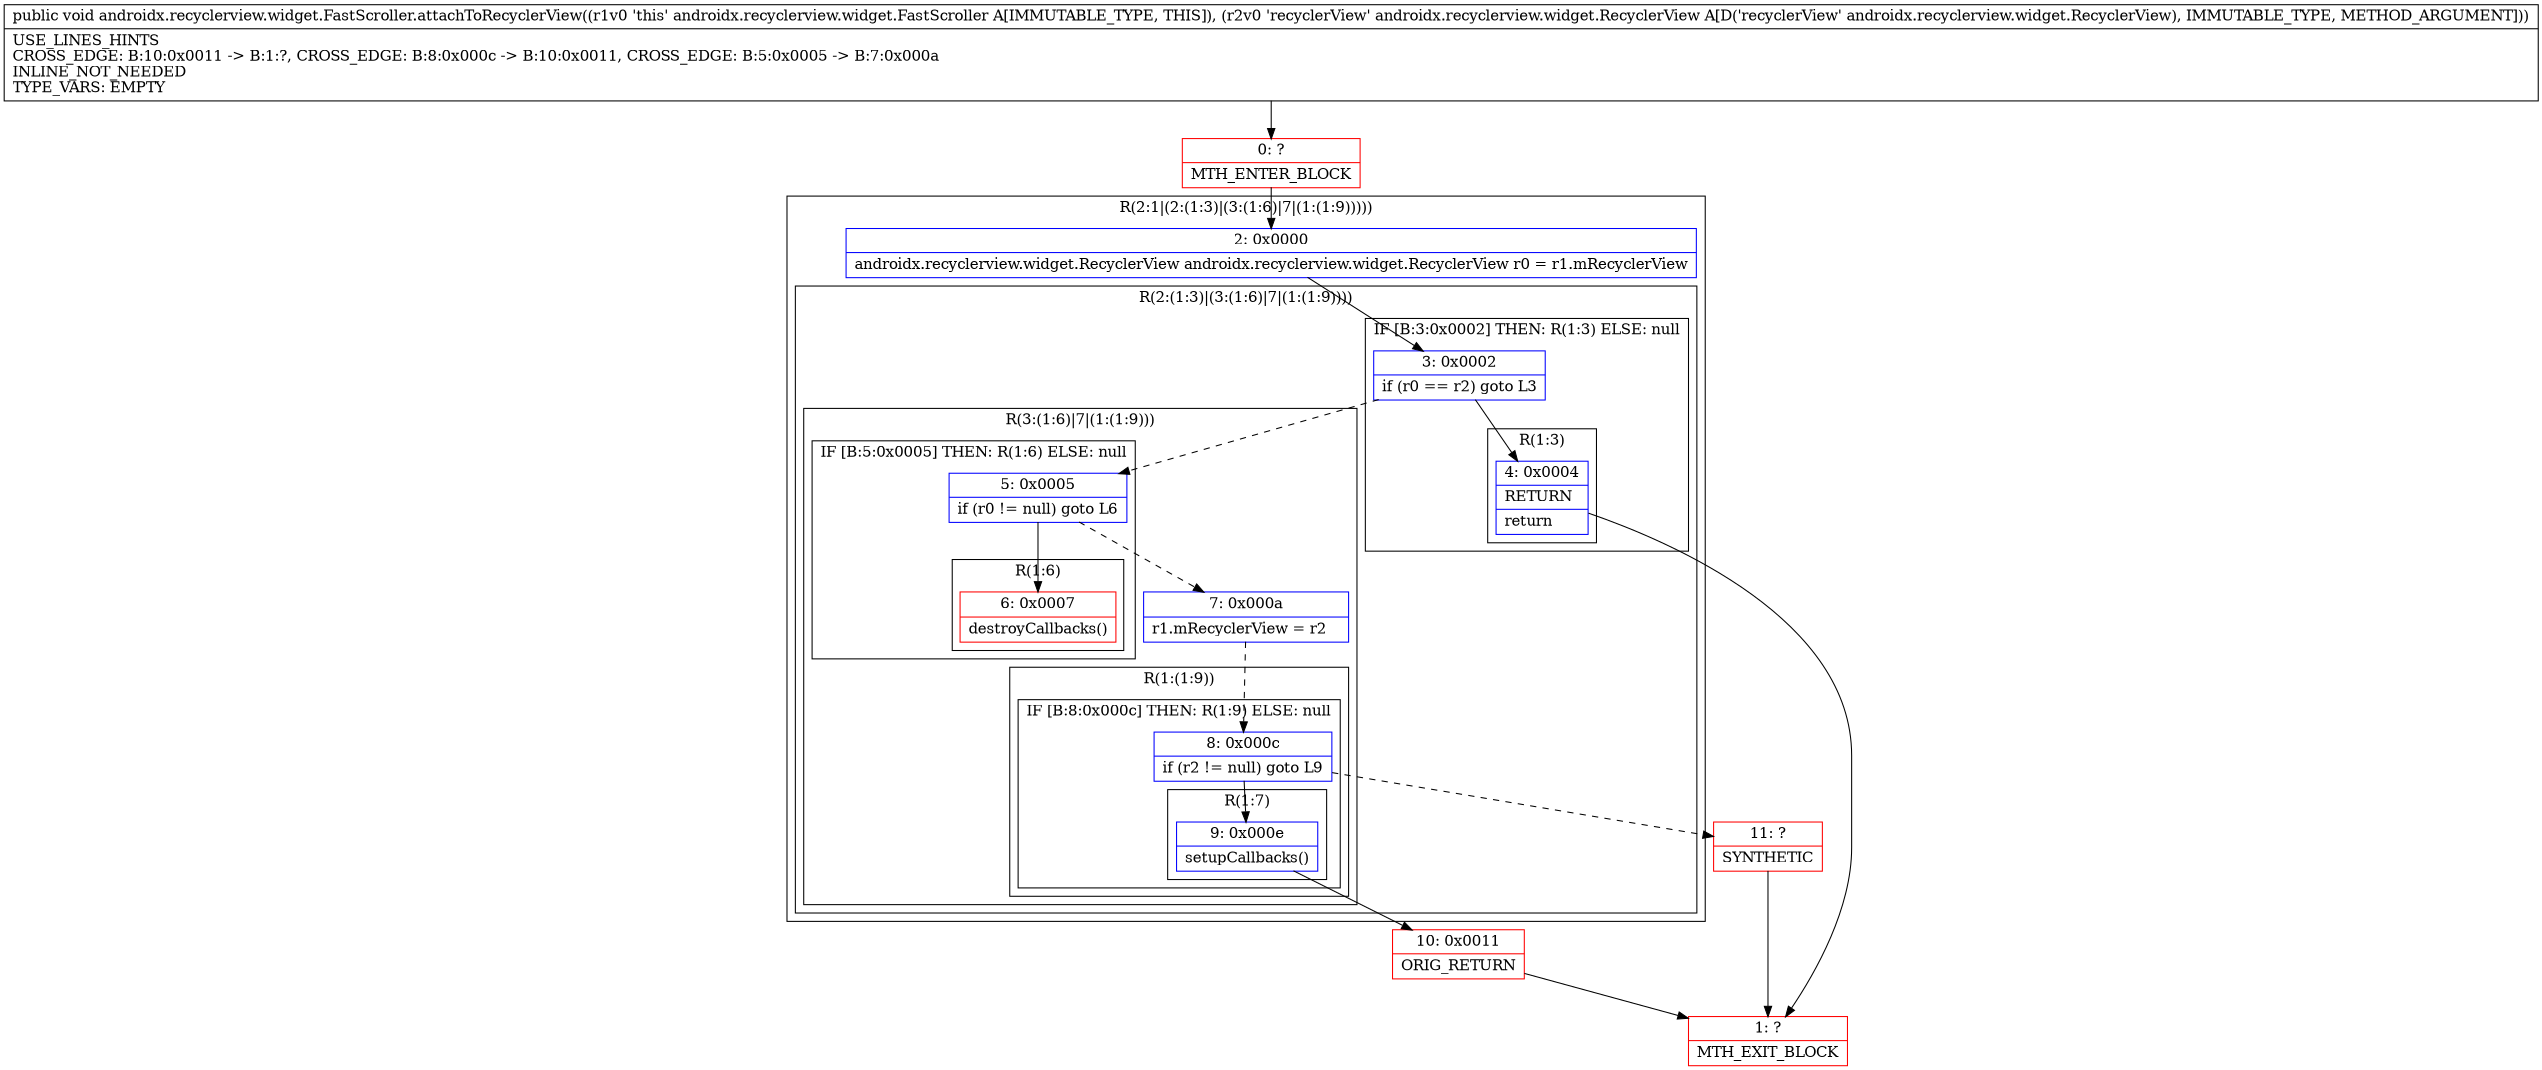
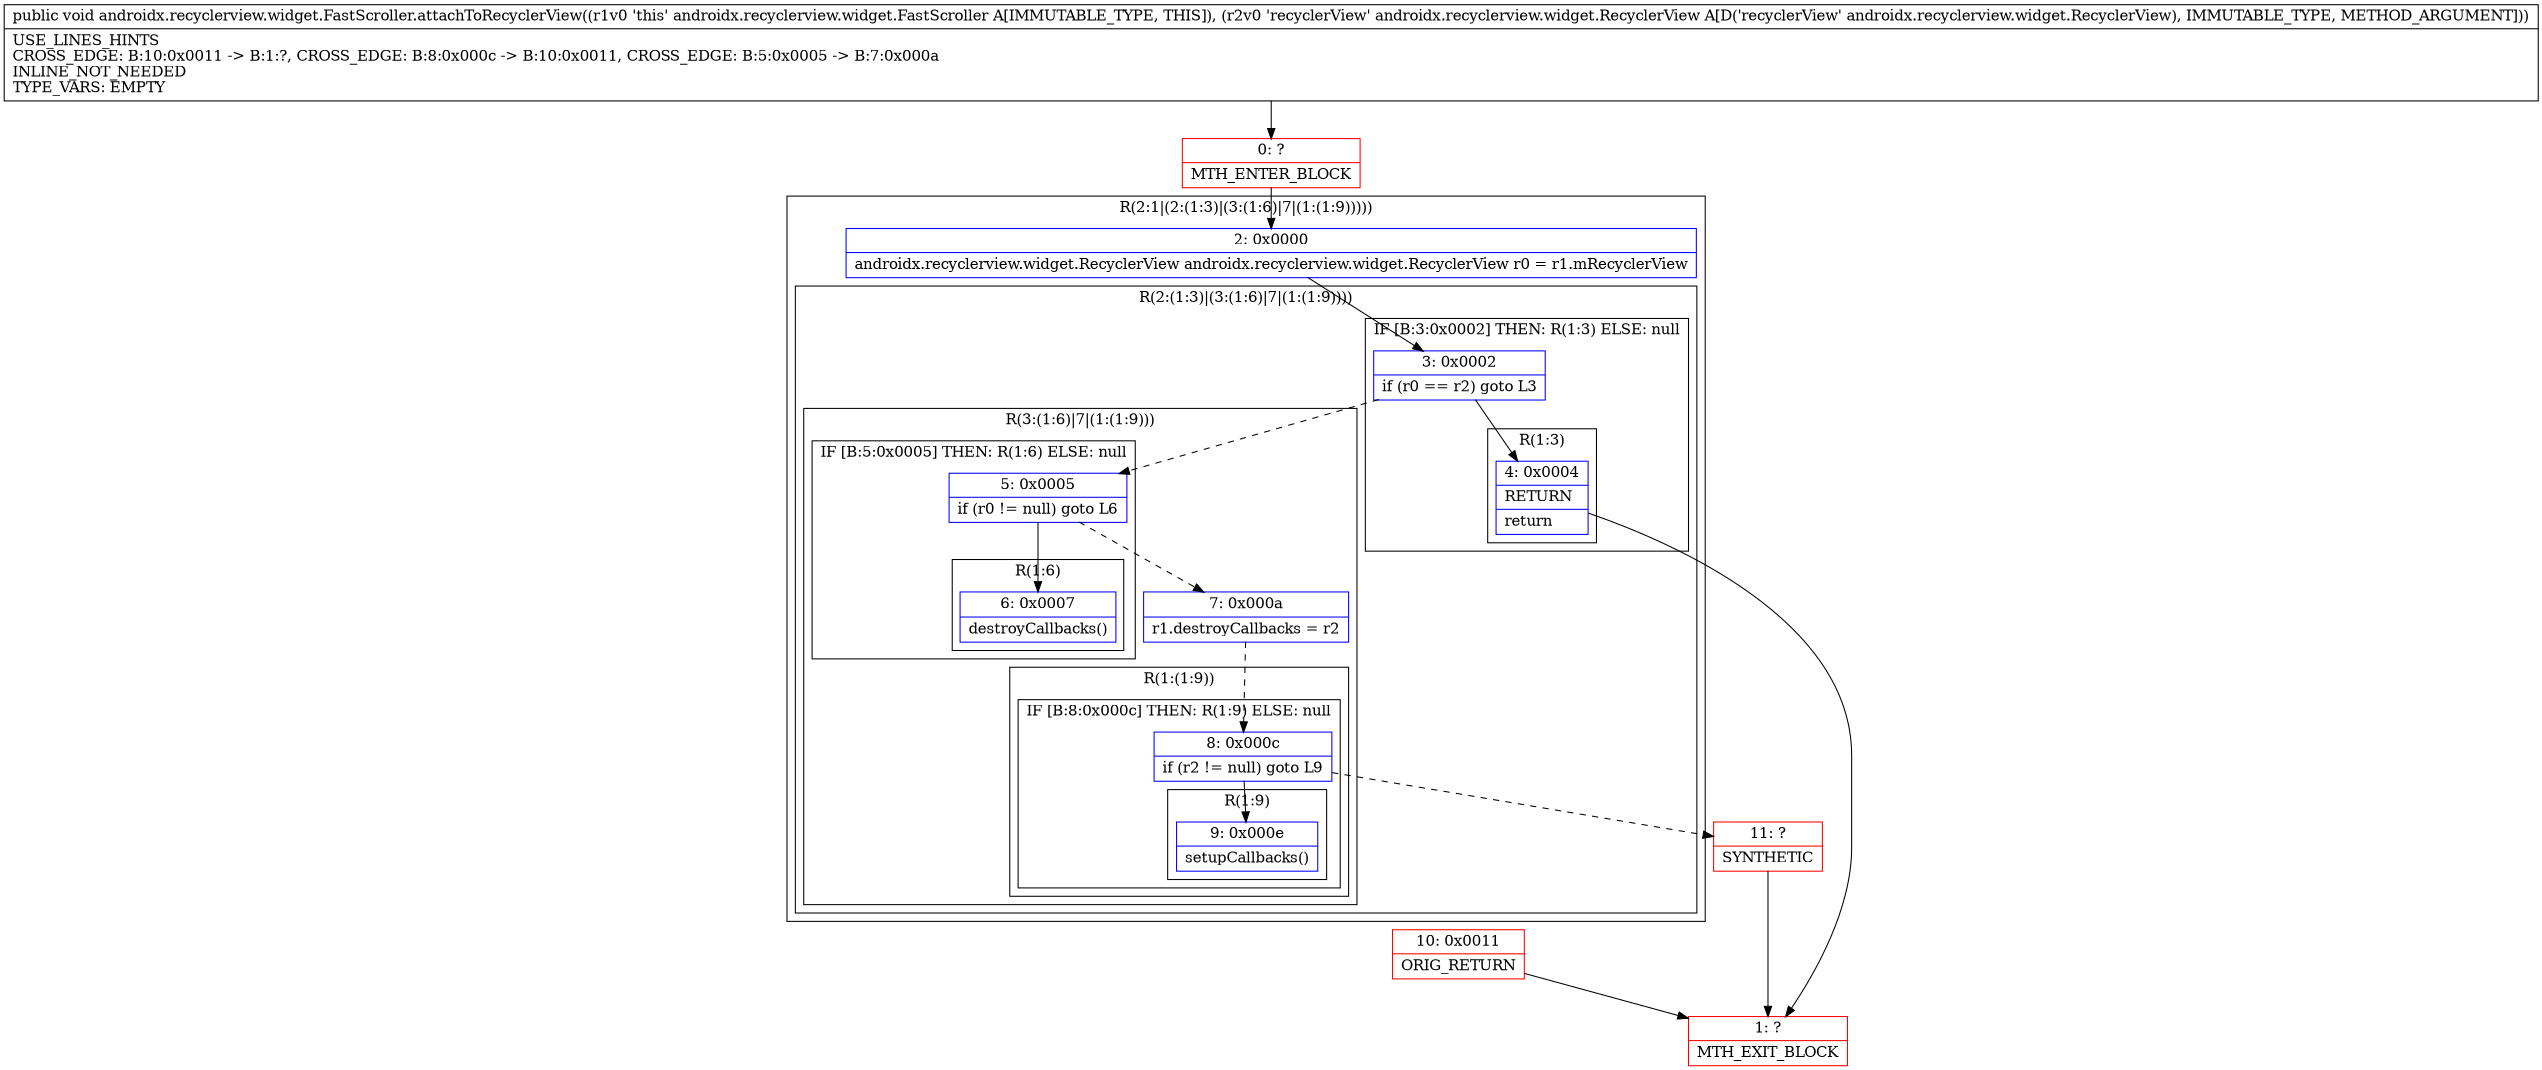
node "6: 0x0007": color red -> blue
node "7: 0x000a": text "r1.mRecyclerView = r2" -> "r1.destroyCallbacks = r2"
cluster "R(1:7)": label "R(1:7)" -> "R(1:9)"
edge "9: 0x000e" -> "10: 0x0011": removed
